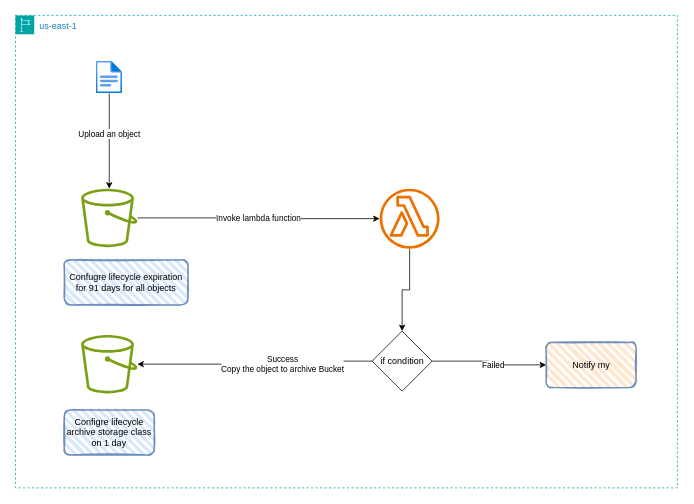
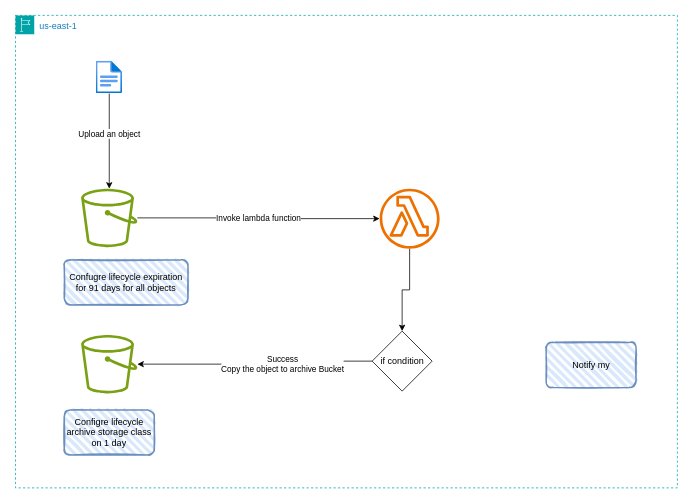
edge "if condition" -> "Notify my": removed, label "Failed"
node "Notify my": fillcolor #ffe6cc -> #dae8fc
